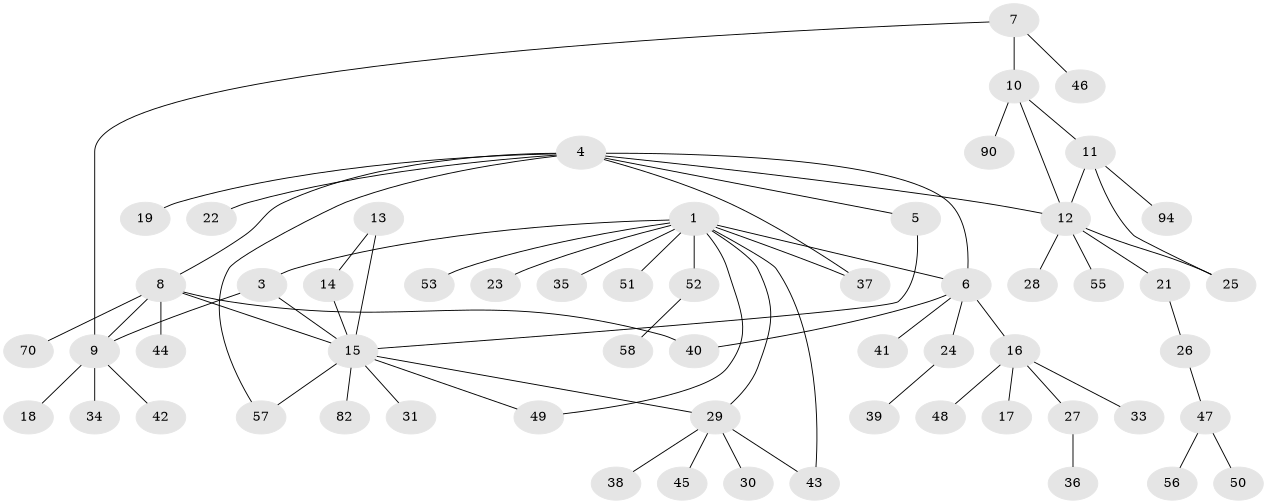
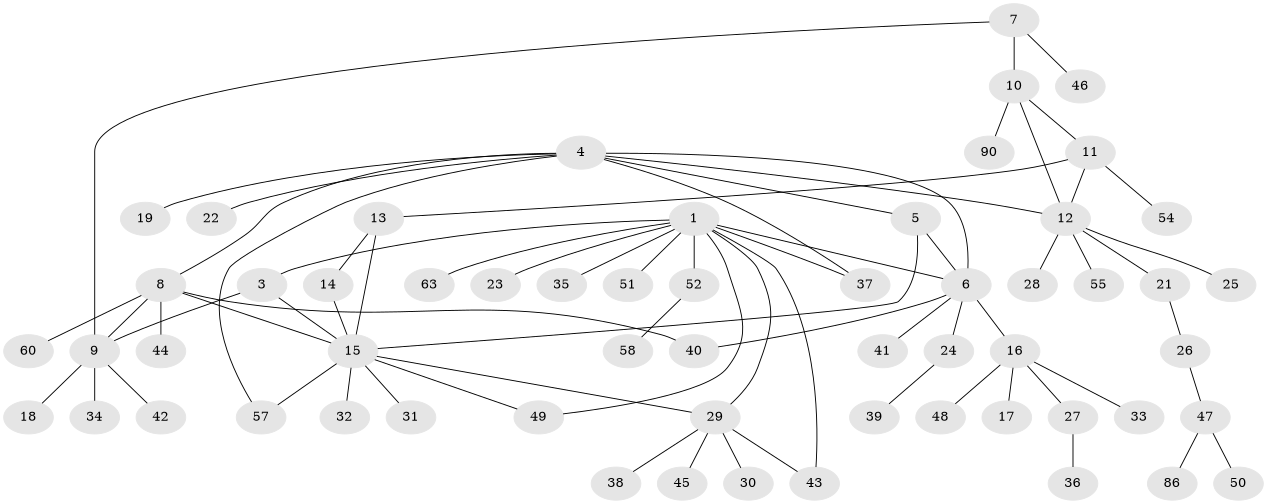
node "94": label "94" -> "54"
edge "11" -- "25": now "11" -- "13"
edge "5" -- "6": added
node "53": label "53" -> "63"
node "70": label "70" -> "60"
node "82": label "82" -> "32"
node "56": label "56" -> "86"
